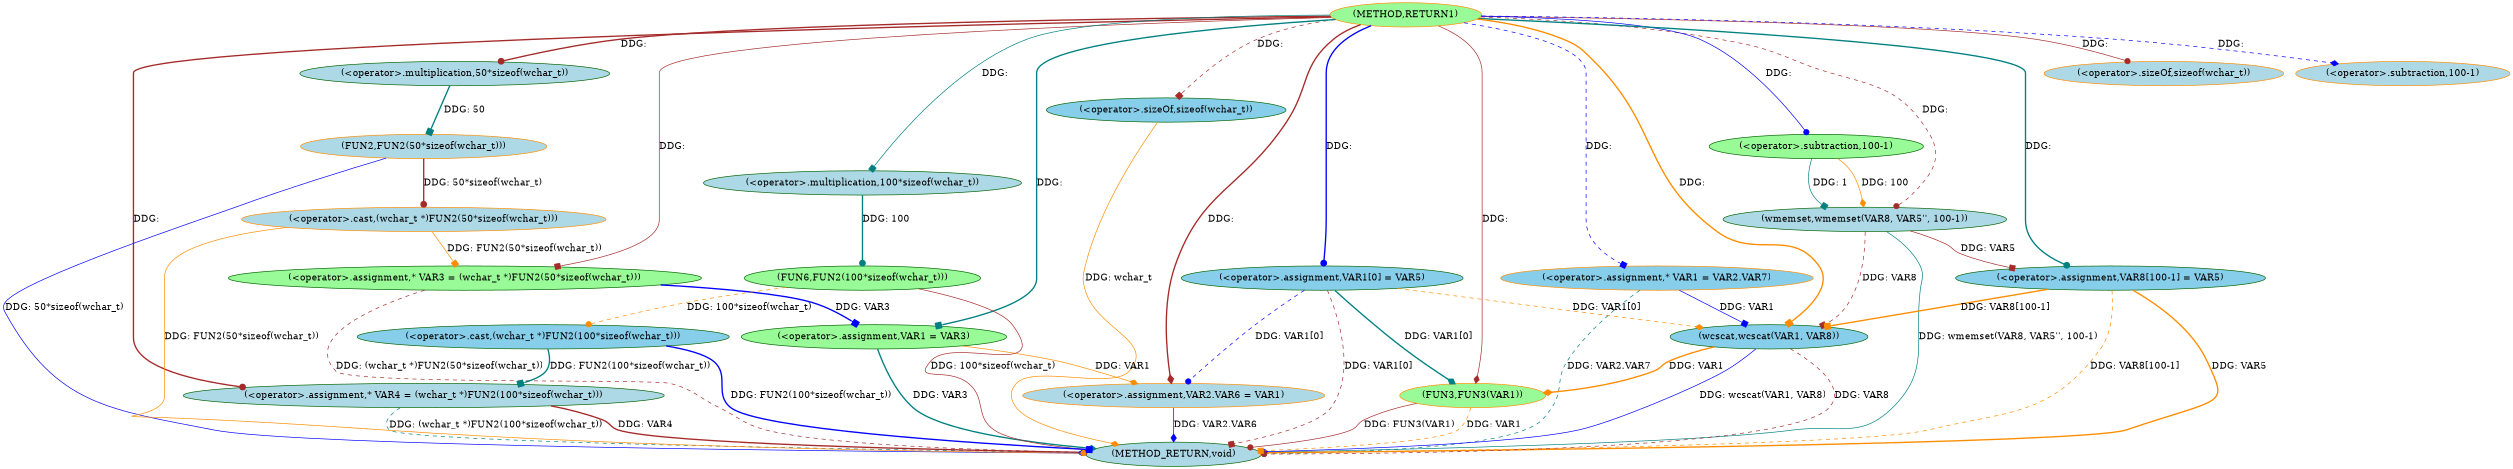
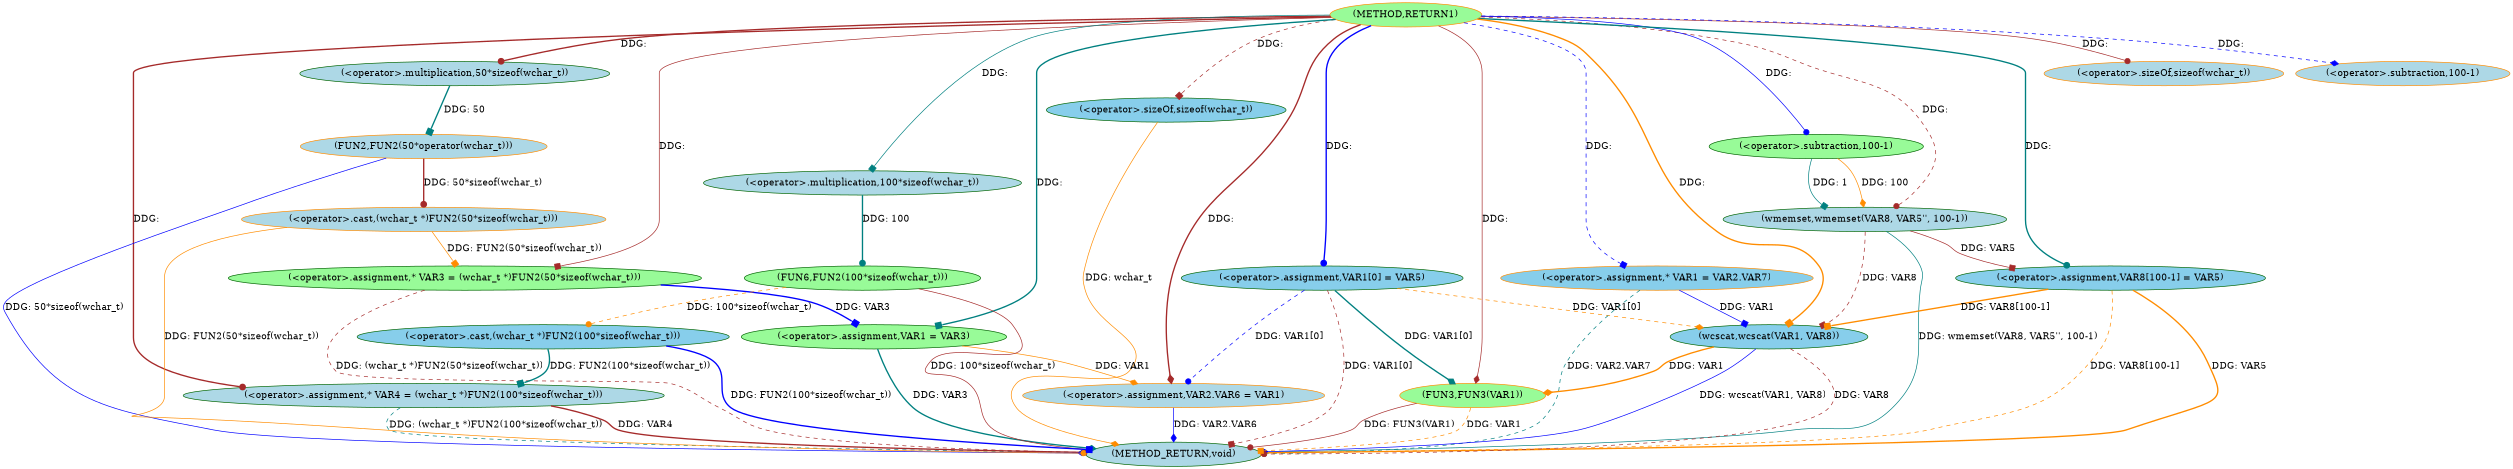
node "(FUN2,FUN2(50*sizeof(wchar_t)))": label "(FUN2,FUN2(50*sizeof(wchar_t)))" -> "(FUN2,FUN2(50*operator(wchar_t)))"
